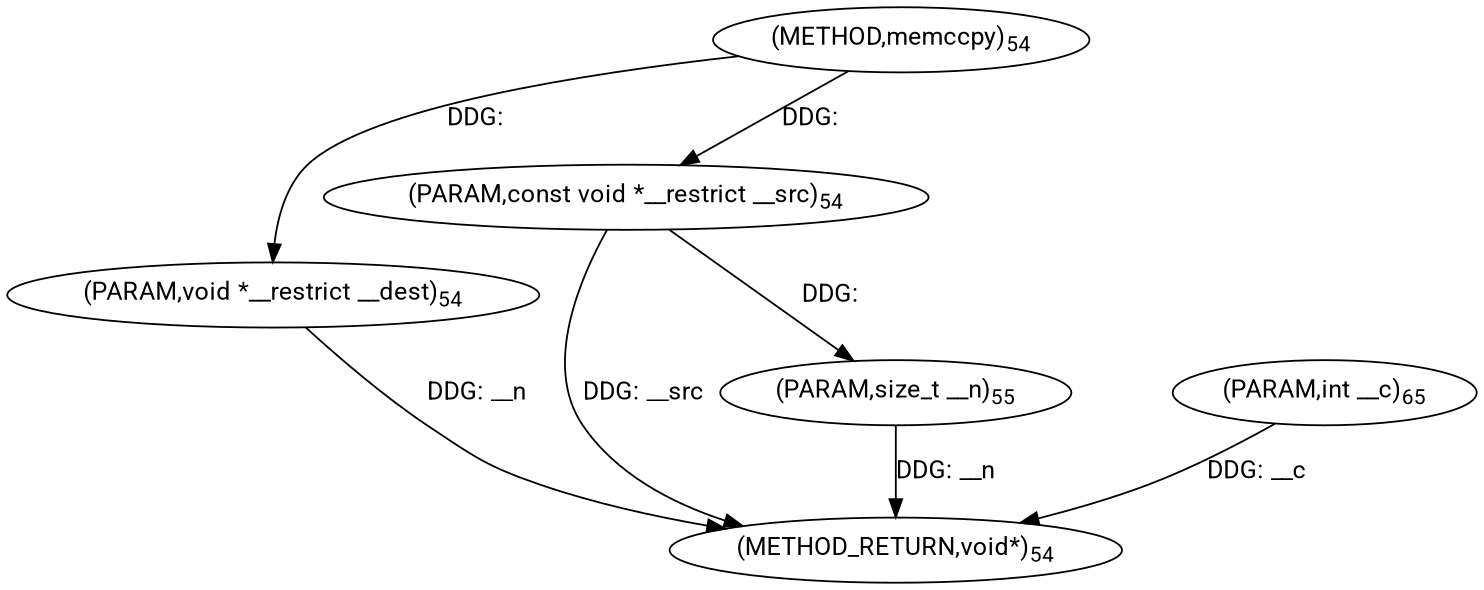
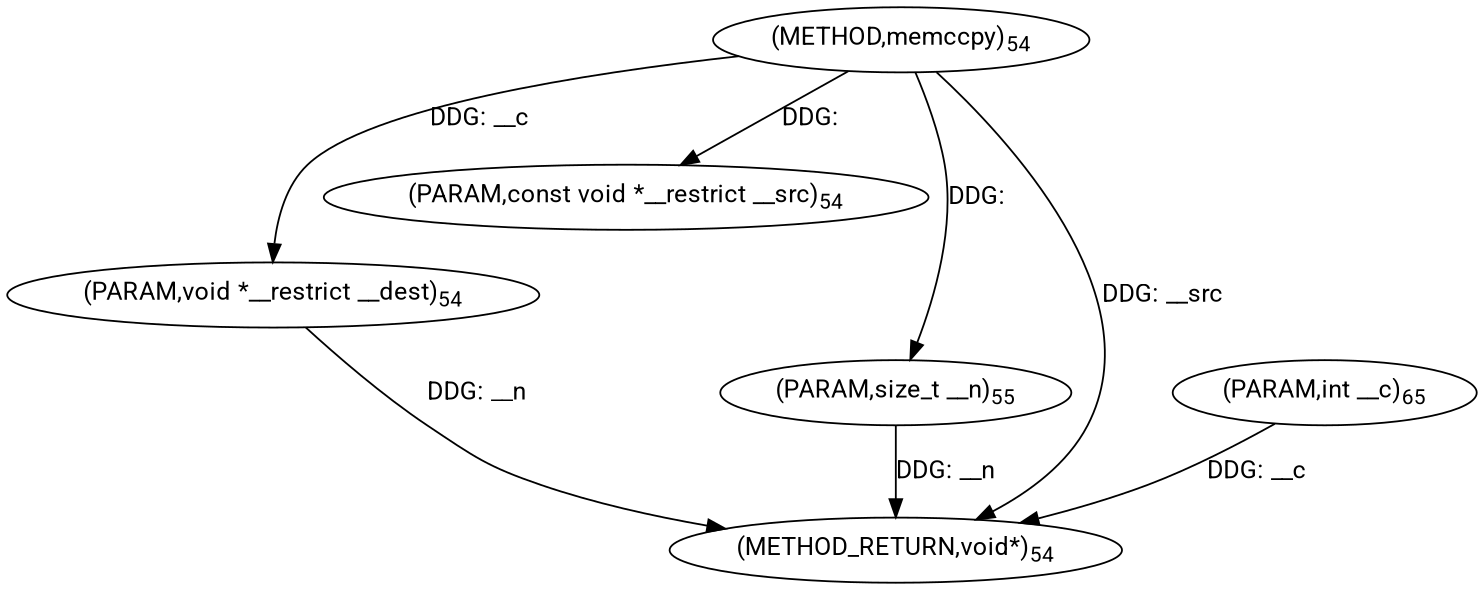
edge "(METHOD,memccpy)" -> "(PARAM,void *__restrict __dest)": label "DDG: " -> "DDG: __c"
edge "(PARAM,const void *__restrict __src)" -> "(PARAM,size_t __n)": now "(METHOD,memccpy)" -> "(PARAM,size_t __n)"
edge "(PARAM,const void *__restrict __src)" -> "(METHOD_RETURN,void*)": now "(METHOD,memccpy)" -> "(METHOD_RETURN,void*)"
